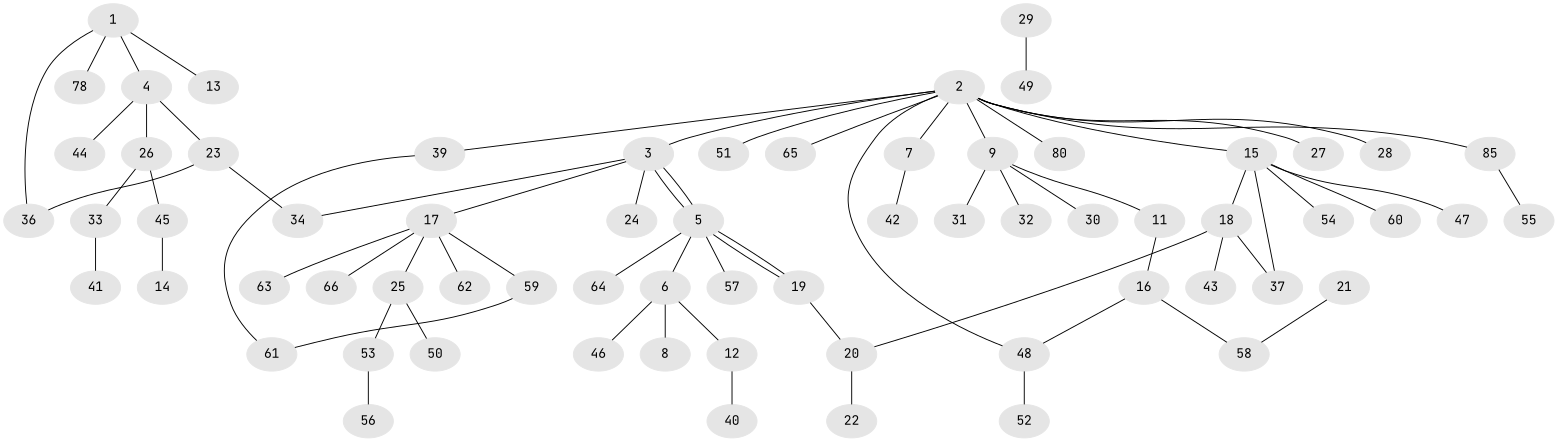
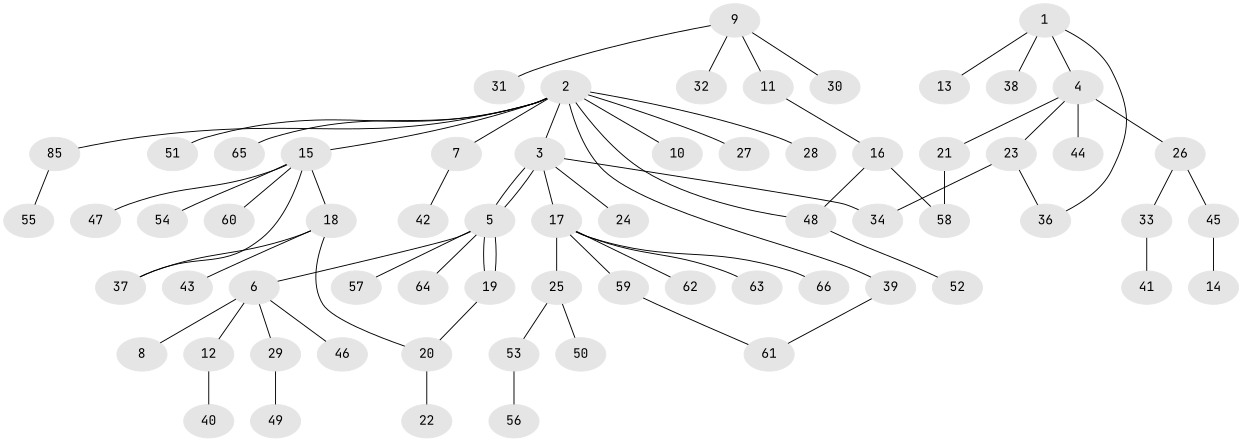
node "78": label "78" -> "38"
edge "2" -- "9": removed
edge "4" -- "21": added
node "80": label "80" -> "10"
edge "6" -- "29": added
